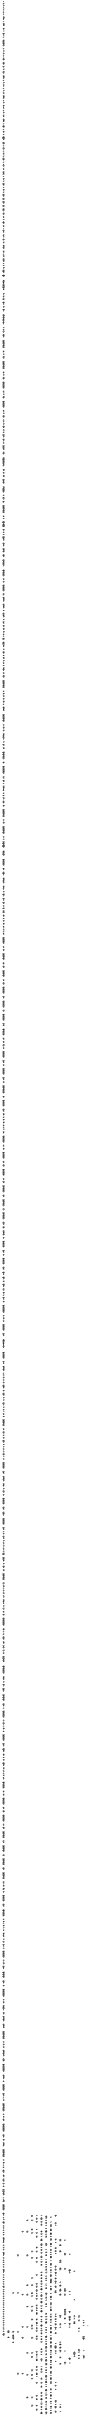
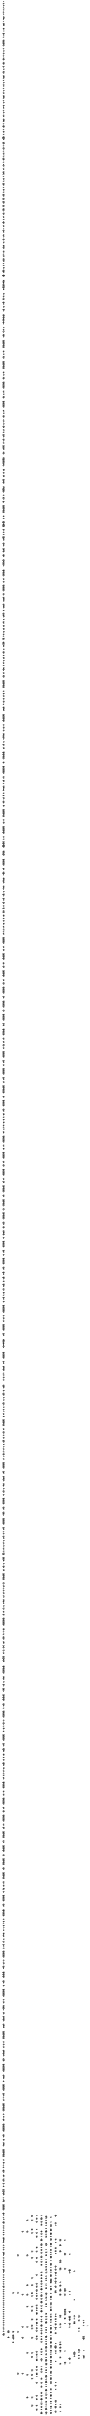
node "# 0x1f63 JUMPDEST PUSHX Data PUSHX Data JUMP": removed
